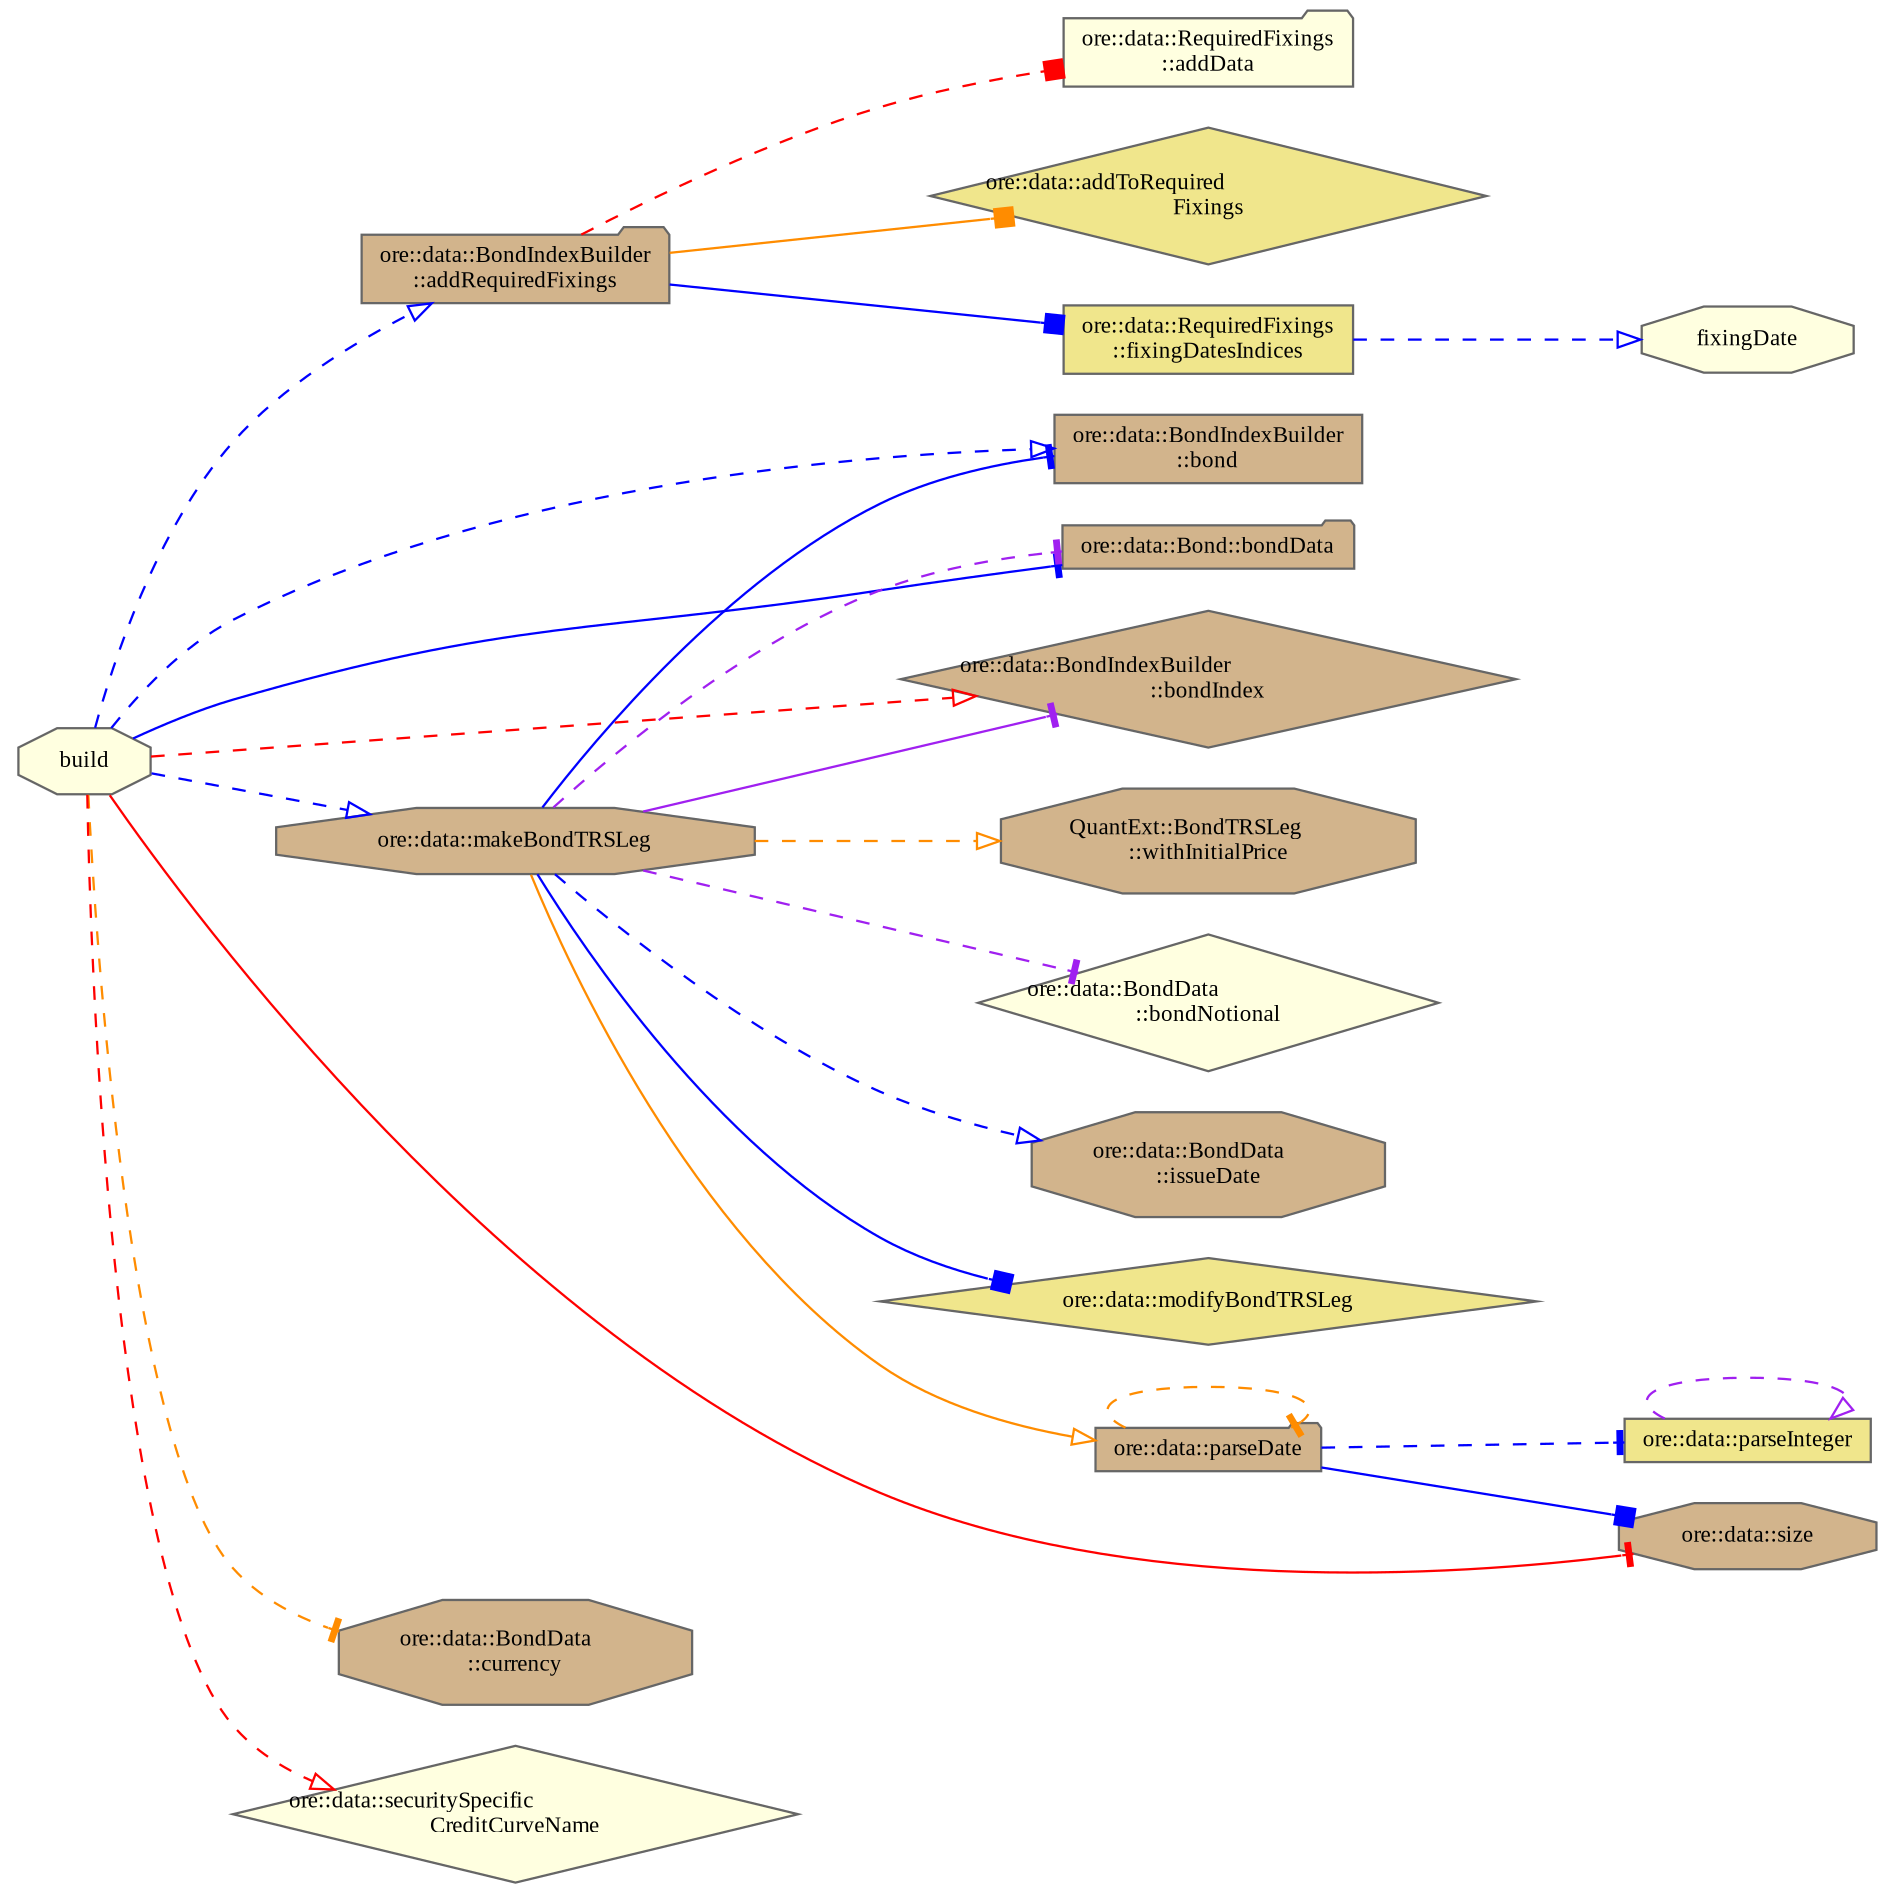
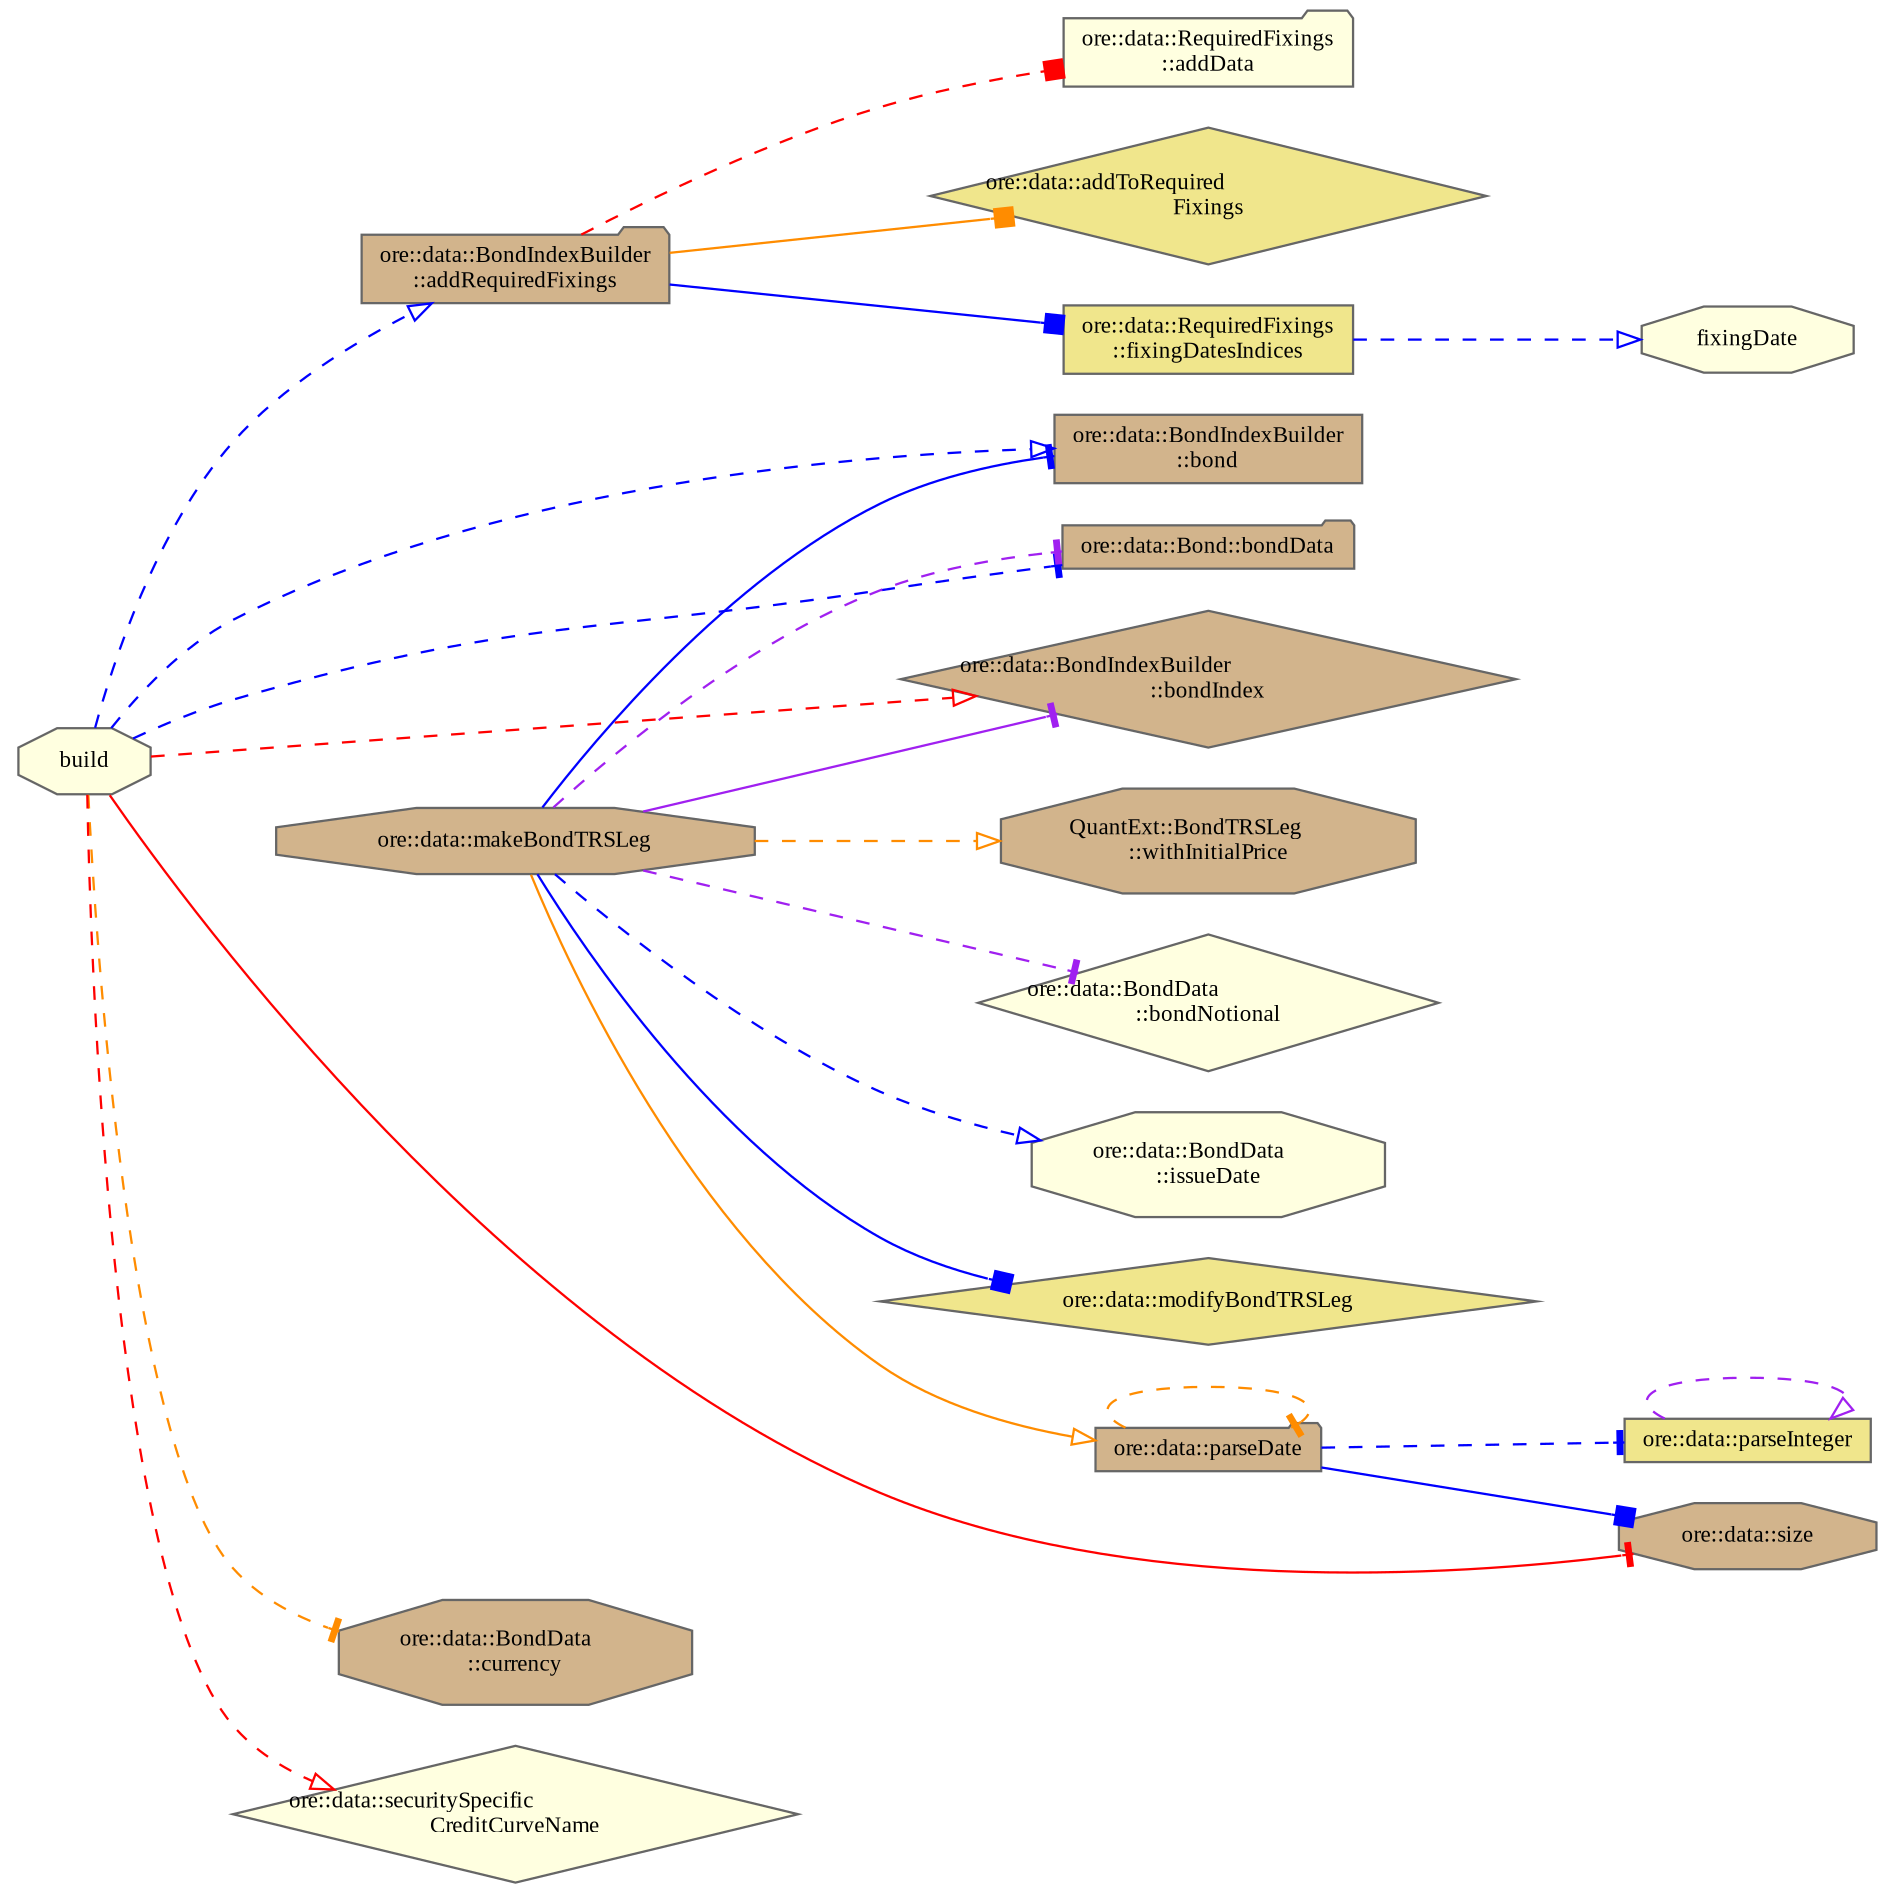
edge "build" -> "ore::data::Bond::bondData": style solid -> dashed
edge "build" -> "ore::data::makeBondTRSLeg": removed
node "ore::data::BondData ::issueDate": fillcolor tan -> lightyellow
